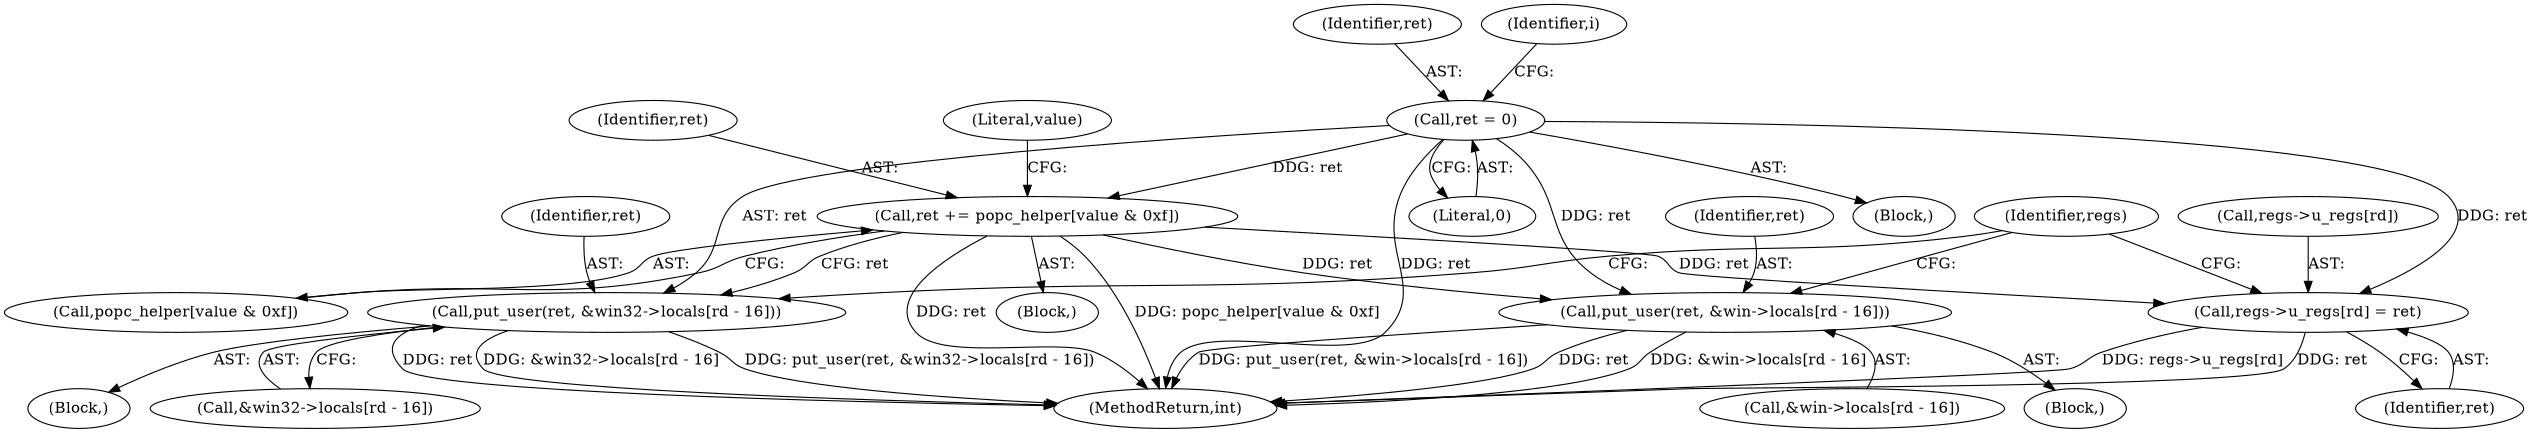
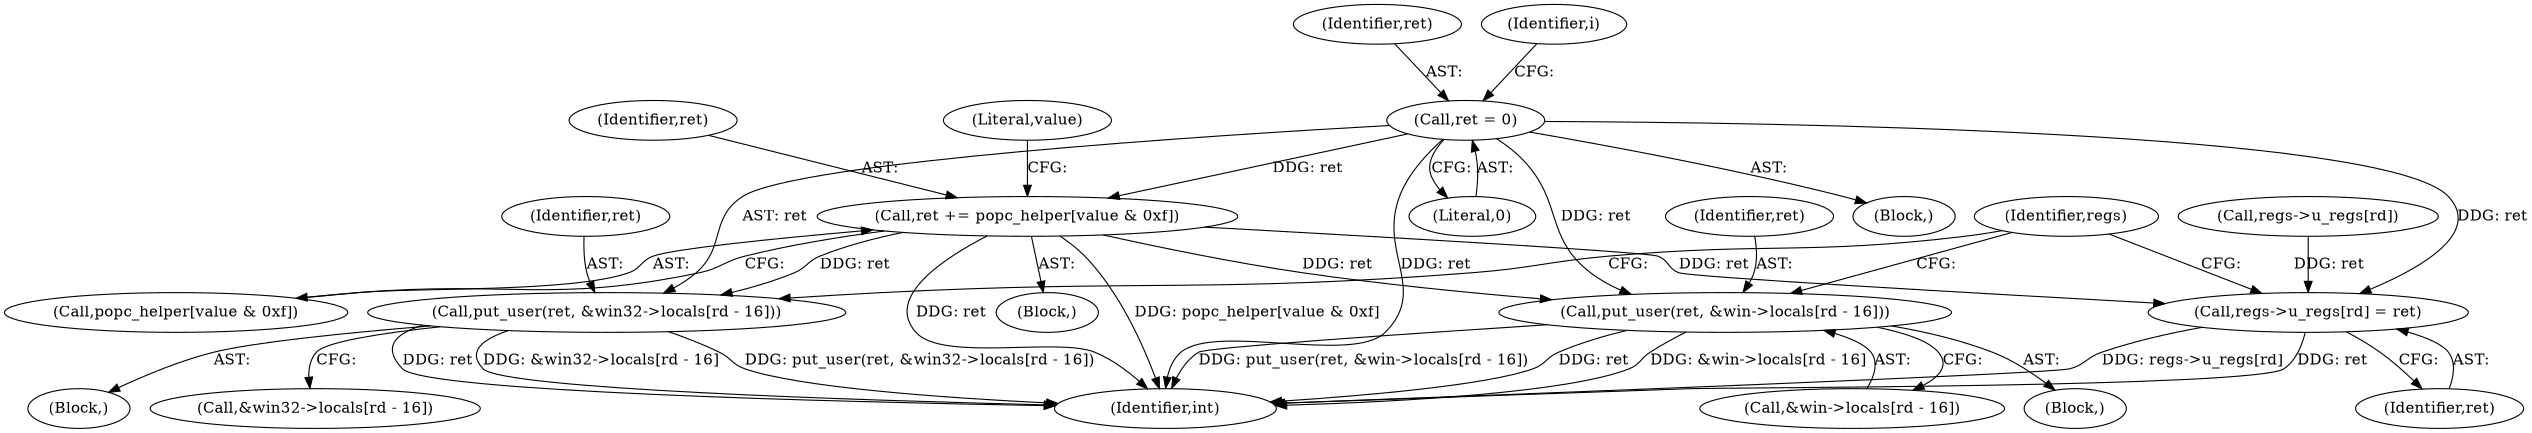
edge "(Call,ret += popc_helper[value & 0xf])" -> "(Call,put_user(ret, &win32->locals[rd - 16]))": label "CFG: ret" -> "DDG: ret"
edge "(Call,regs->u_regs[rd])" -> "(Call,regs->u_regs[rd] = ret)": label "AST: " -> "DDG: ret"
edge "(Call,put_user(ret, &win->locals[rd - 16]))" -> "(Call,&win->locals[rd - 16])": added, label "CFG:"
edge "(Call,&win32->locals[rd - 16])" -> "(Call,put_user(ret, &win32->locals[rd - 16]))": removed, label "AST:"
node "(MethodReturn,int)": label "(MethodReturn,int)" -> "(Identifier,int)"
